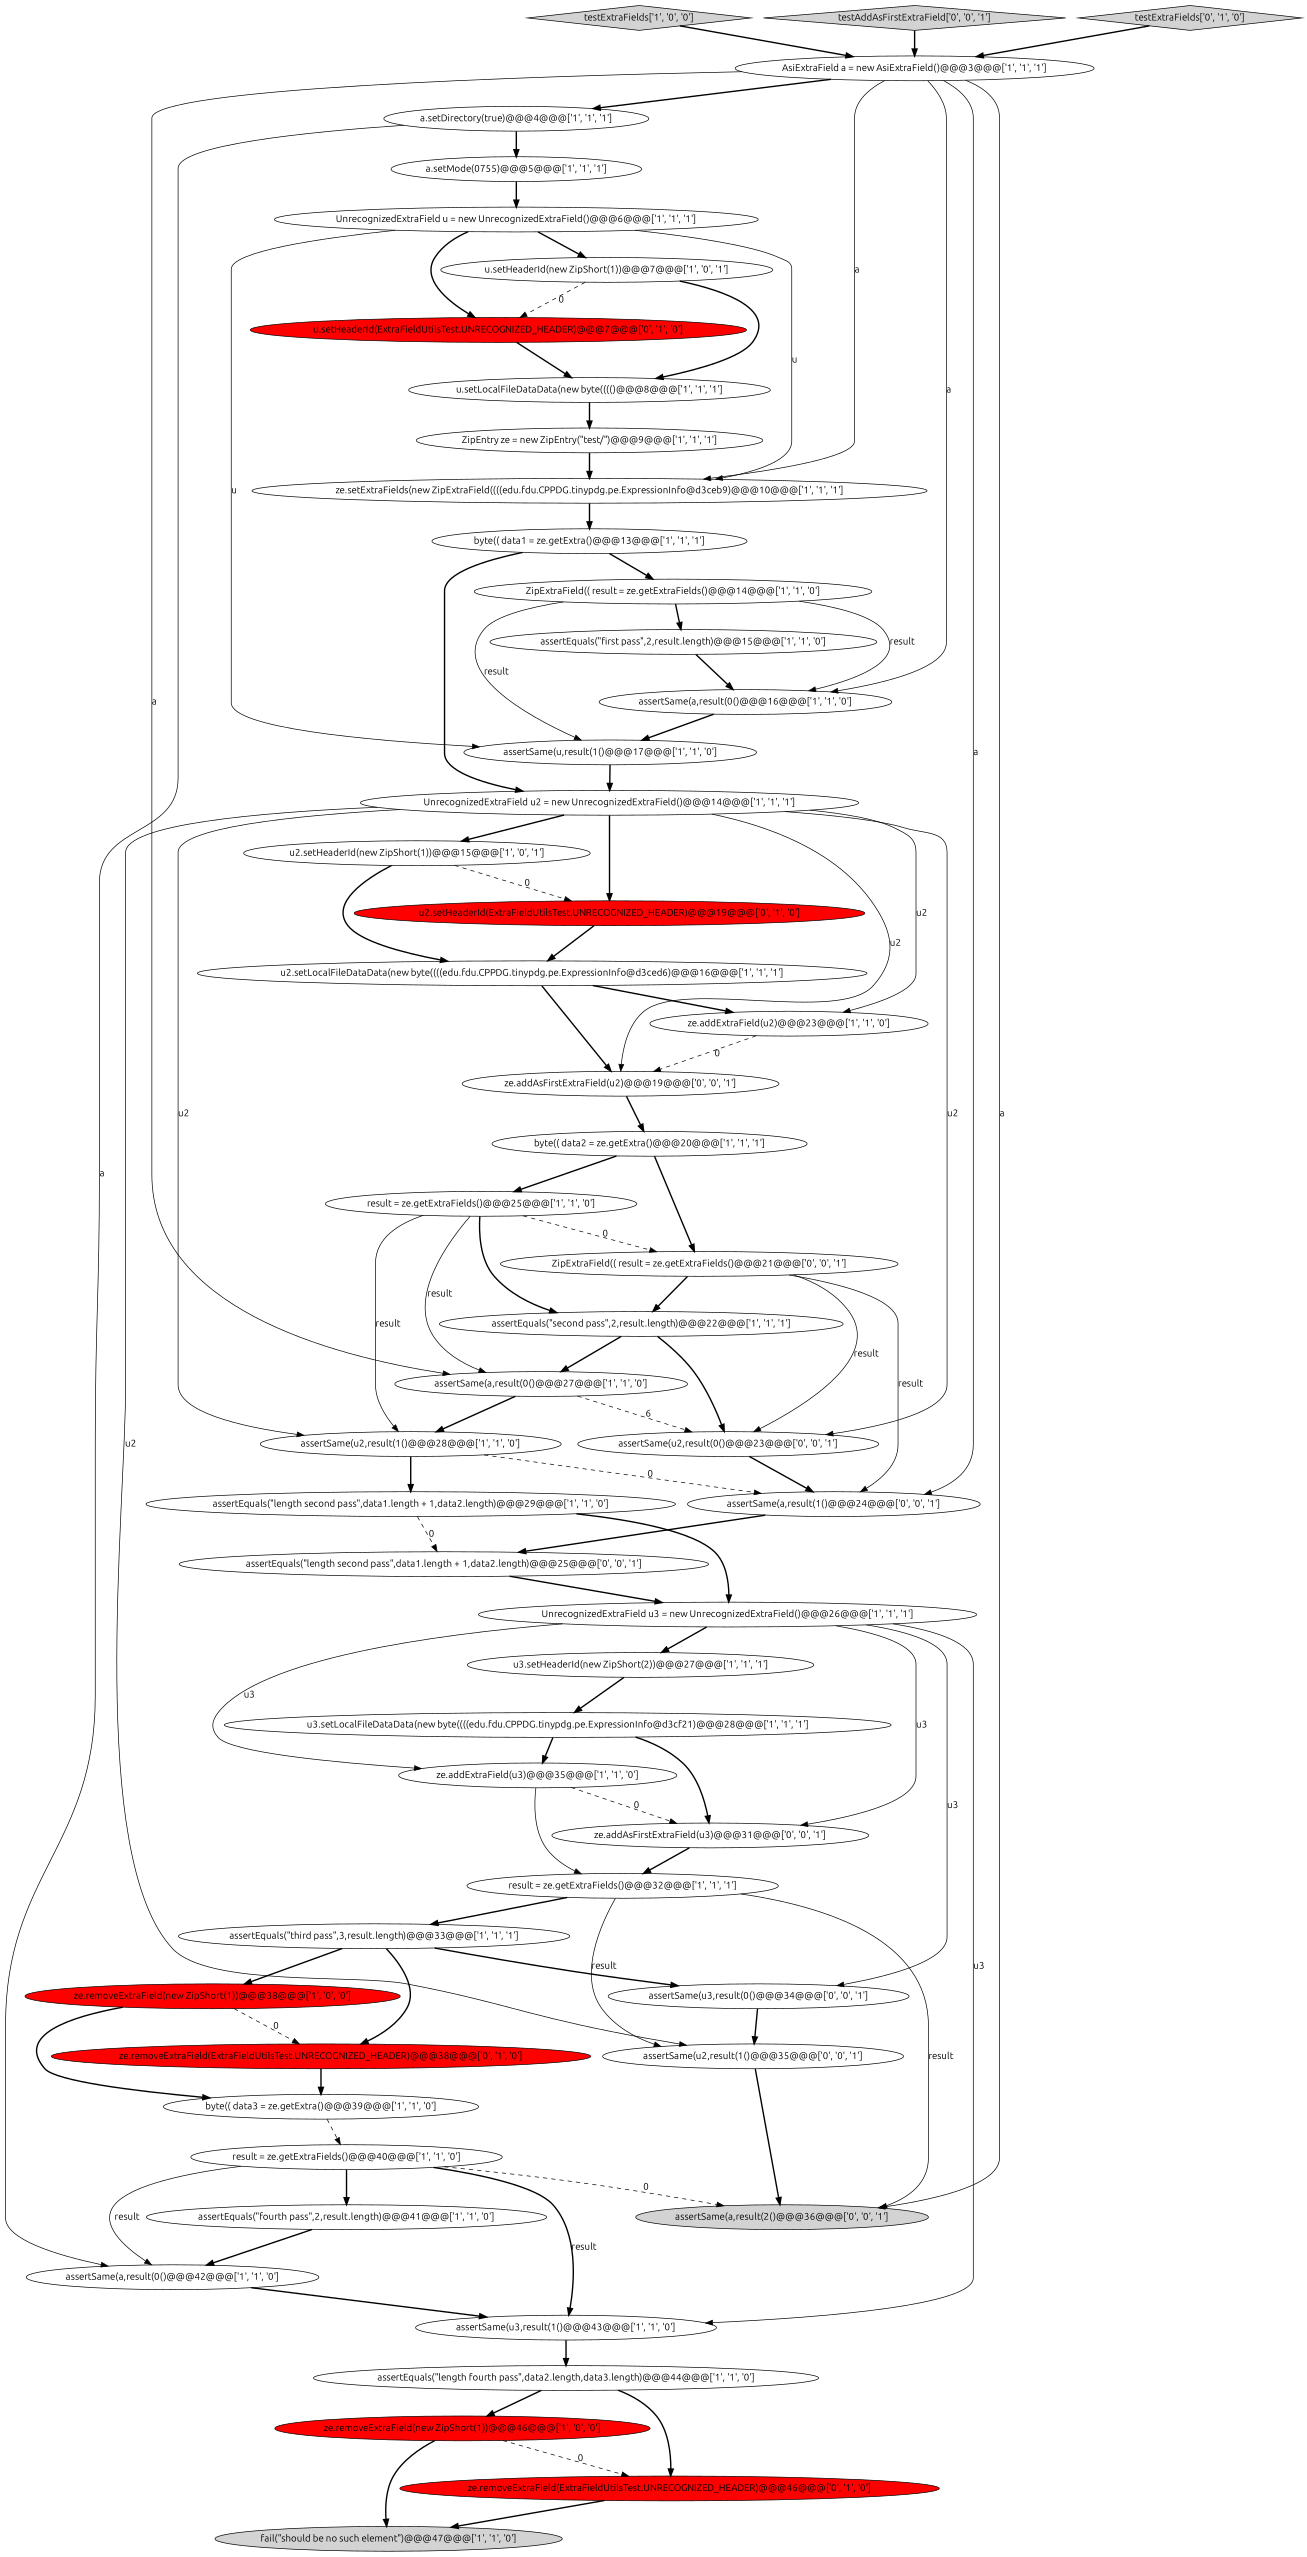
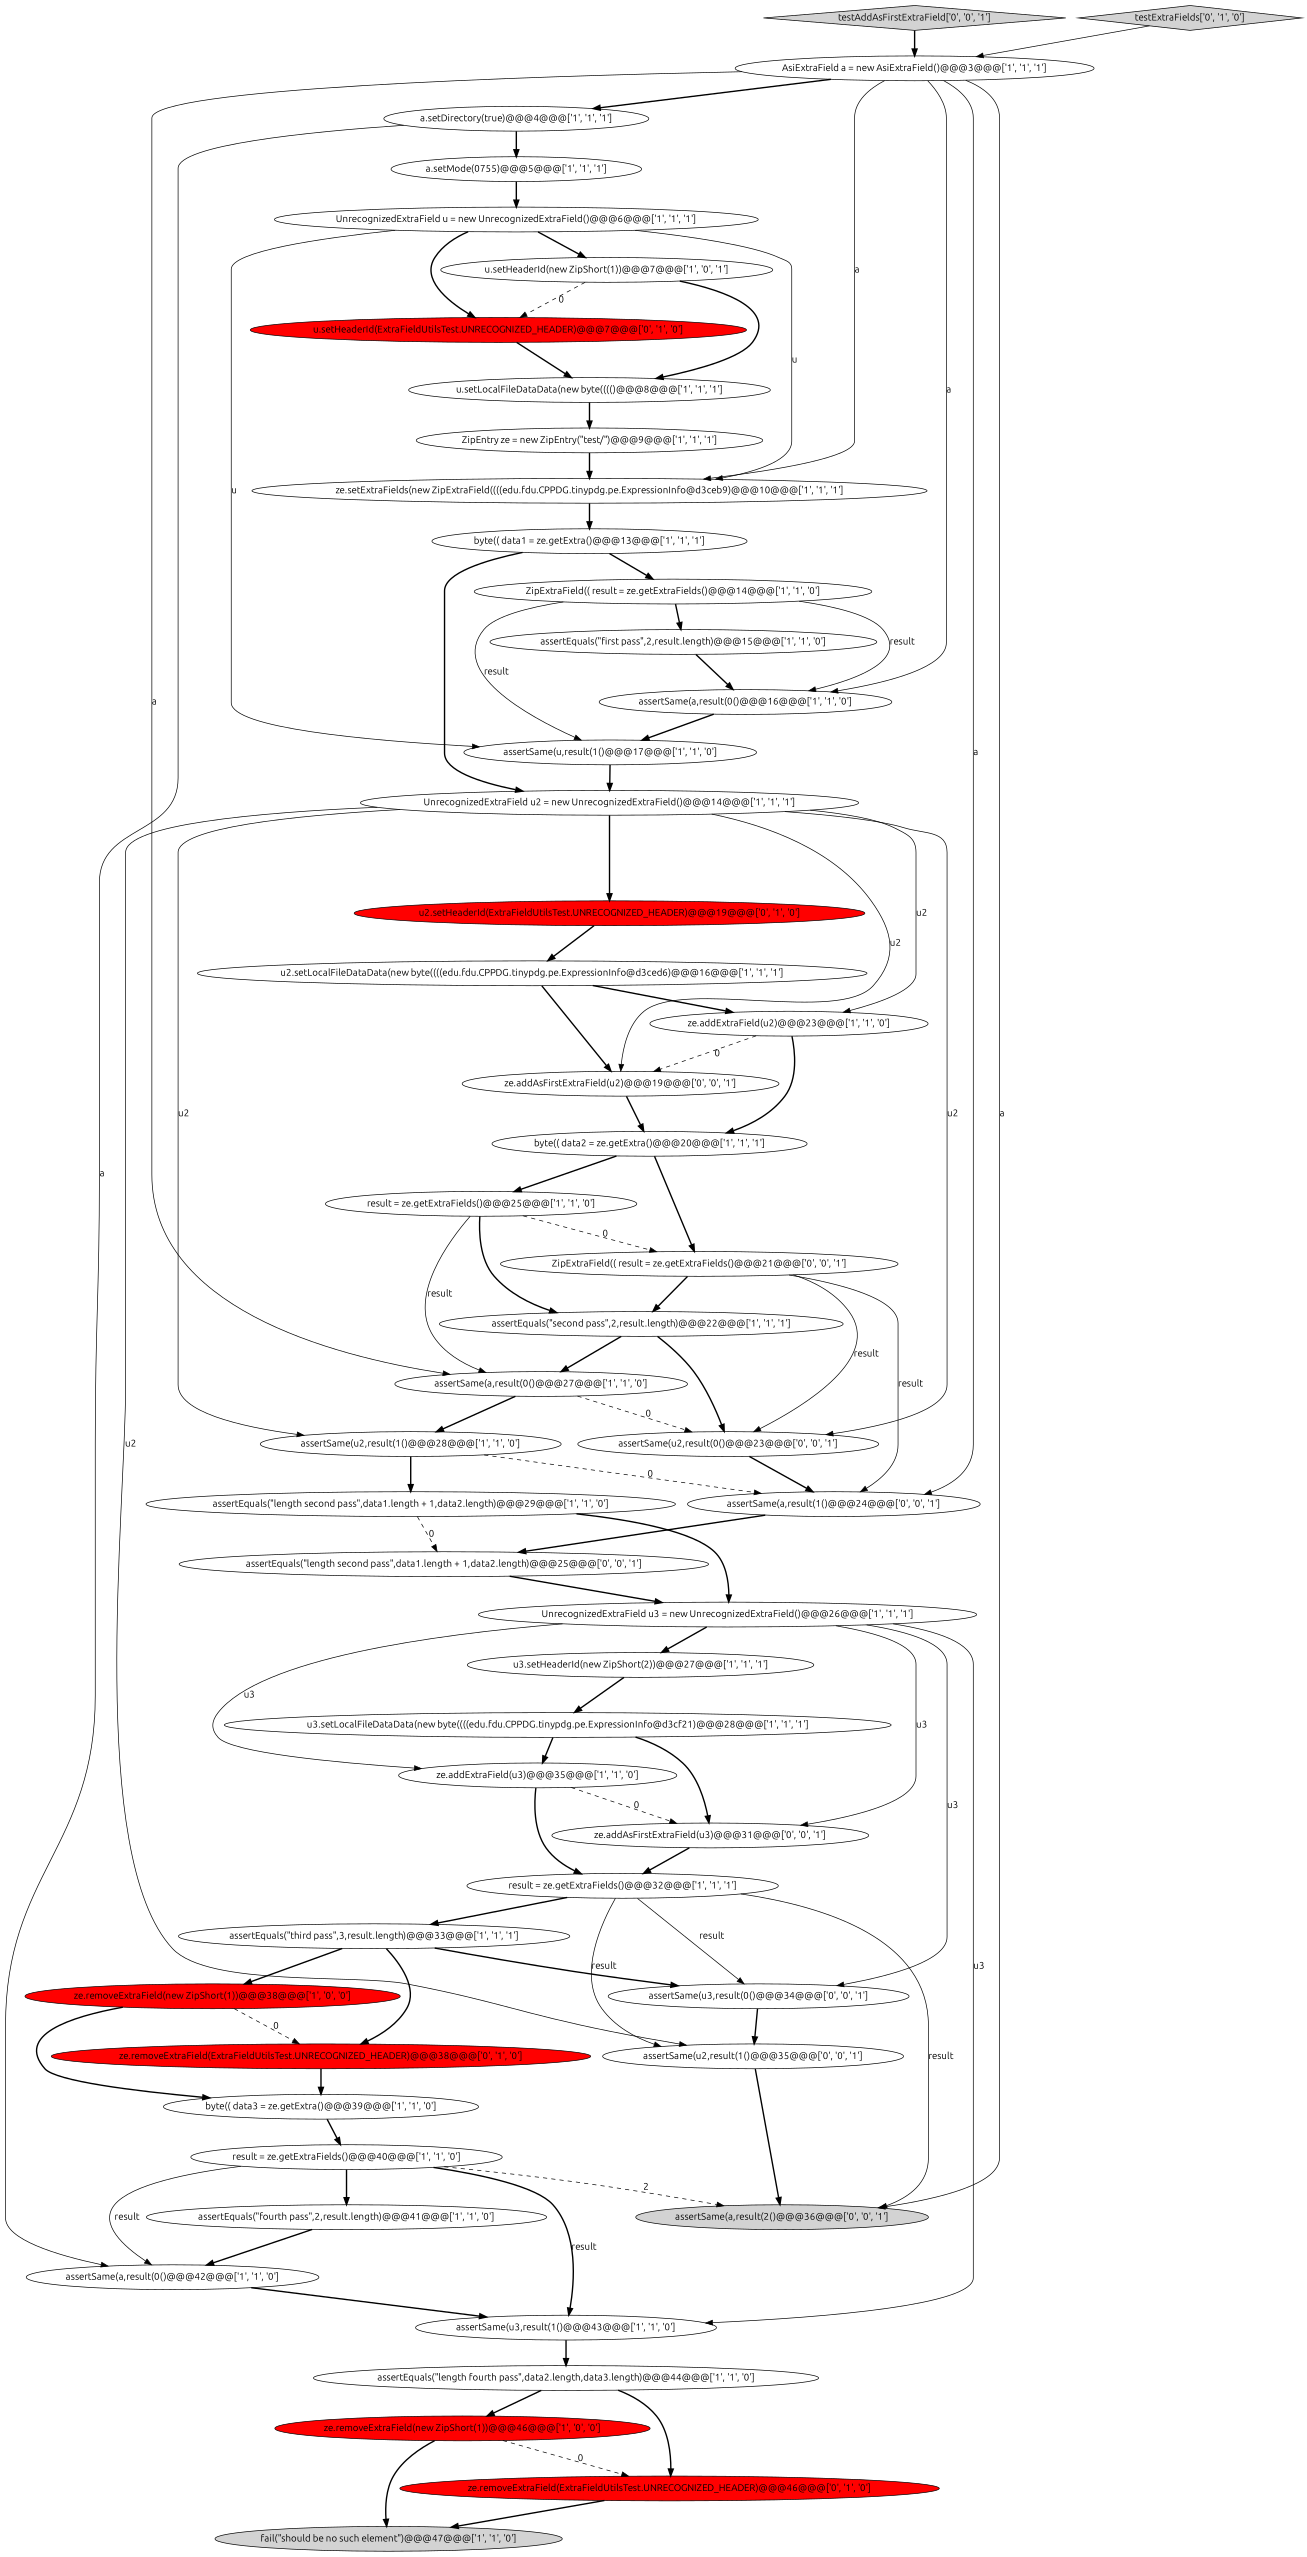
node "testExtraFields['1', '0', '0']": removed
edge "testExtraFields['0', '1', '0']" -> "AsiExtraField a = new AsiExtraField()@@@3@@@['1', '1', '1']": style bold -> solid
node "u2.setHeaderId(new ZipShort(1))@@@15@@@['1', '0', '1']": removed
edge "ze.addExtraField(u2)@@@23@@@['1', '1', '0']" -> "byte(( data2 = ze.getExtra()@@@20@@@['1', '1', '1']": added
edge "result = ze.getExtraFields()@@@25@@@['1', '1', '0']" -> "assertSame(u2,result(1()@@@28@@@['1', '1', '0']": removed, label "result"
edge "assertSame(a,result(0()@@@27@@@['1', '1', '0']" -> "assertSame(u2,result(0()@@@23@@@['0', '0', '1']": label "6" -> "0"
edge "ze.addExtraField(u3)@@@35@@@['1', '1', '0']" -> "result = ze.getExtraFields()@@@32@@@['1', '1', '1']": style solid -> bold
edge "result = ze.getExtraFields()@@@32@@@['1', '1', '1']" -> "assertSame(u3,result(0()@@@34@@@['0', '0', '1']": added, label "result"
edge "byte(( data3 = ze.getExtra()@@@39@@@['1', '1', '0']" -> "result = ze.getExtraFields()@@@40@@@['1', '1', '0']": style dashed -> bold
edge "result = ze.getExtraFields()@@@40@@@['1', '1', '0']" -> "assertSame(a,result(2()@@@36@@@['0', '0', '1']": label "0" -> "2"
